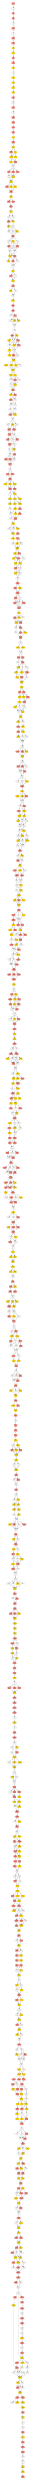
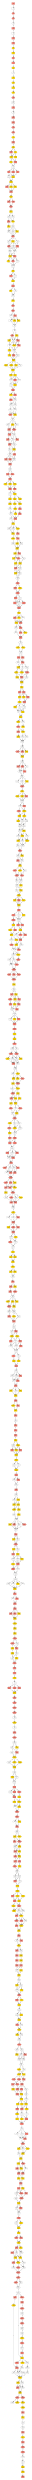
node "S686": fillcolor salmon -> gold
node "S751": fillcolor white -> salmon
node "S802": fillcolor gold -> white
